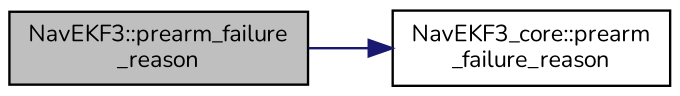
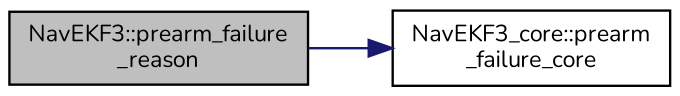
node "NavEKF3_core::prearm _failure_reason": label "NavEKF3_core::prearm _failure_reason" -> "NavEKF3_core::prearm _failure_core"
